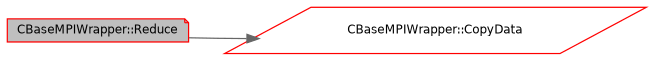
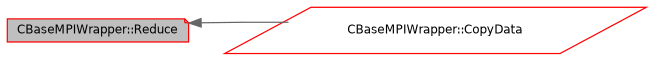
edge "CBaseMPIWrapper::Reduce" -> "CBaseMPIWrapper::CopyData": reversed
